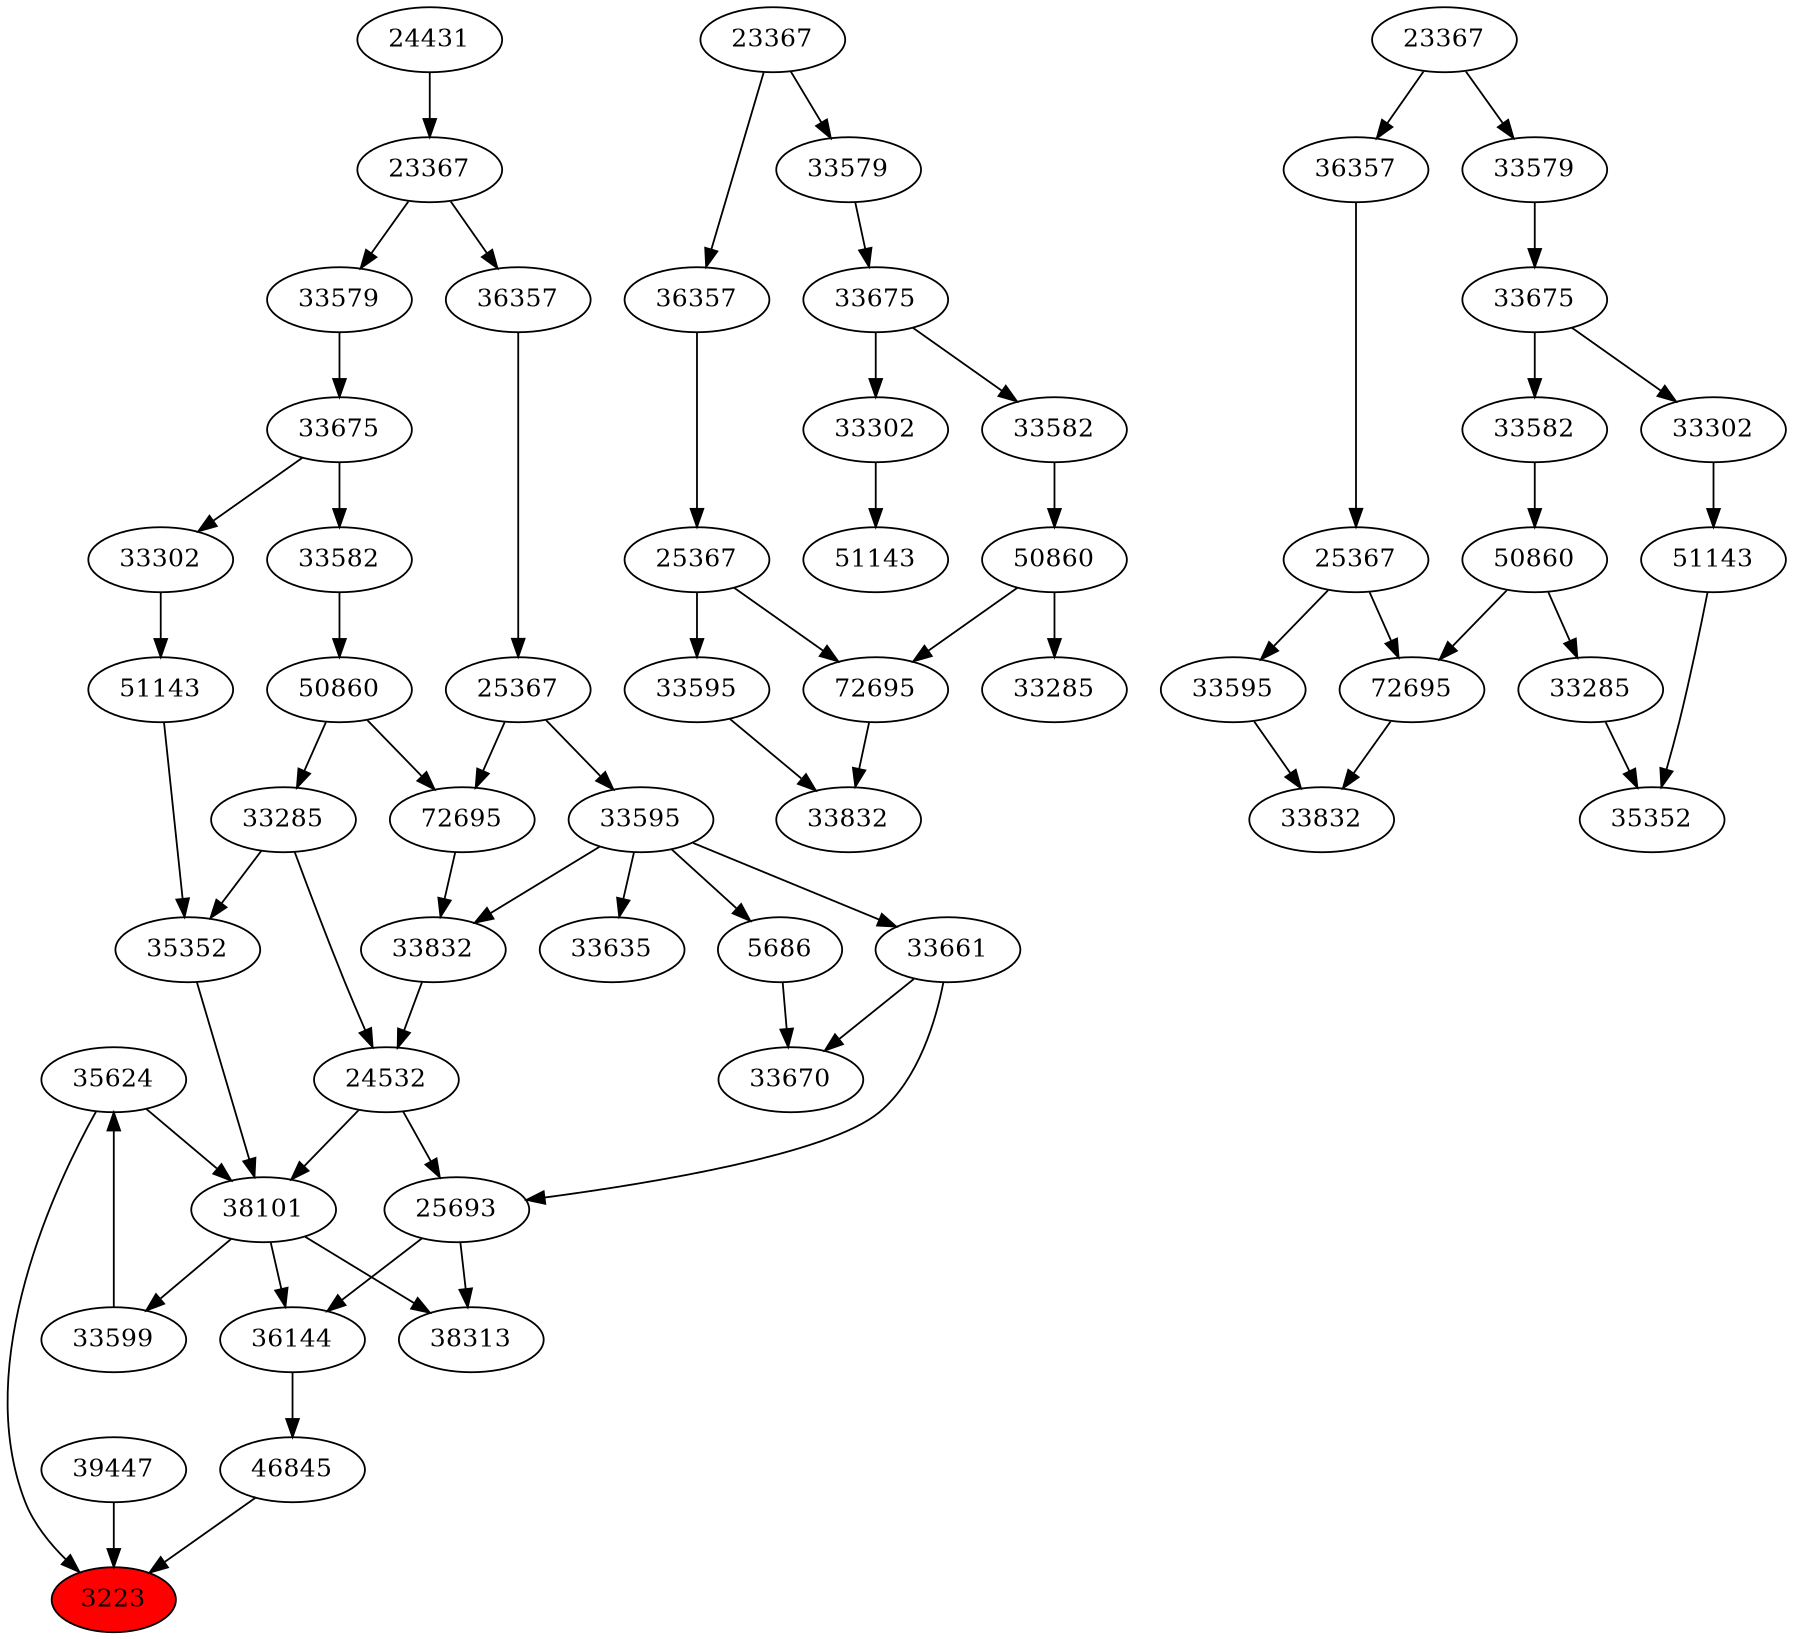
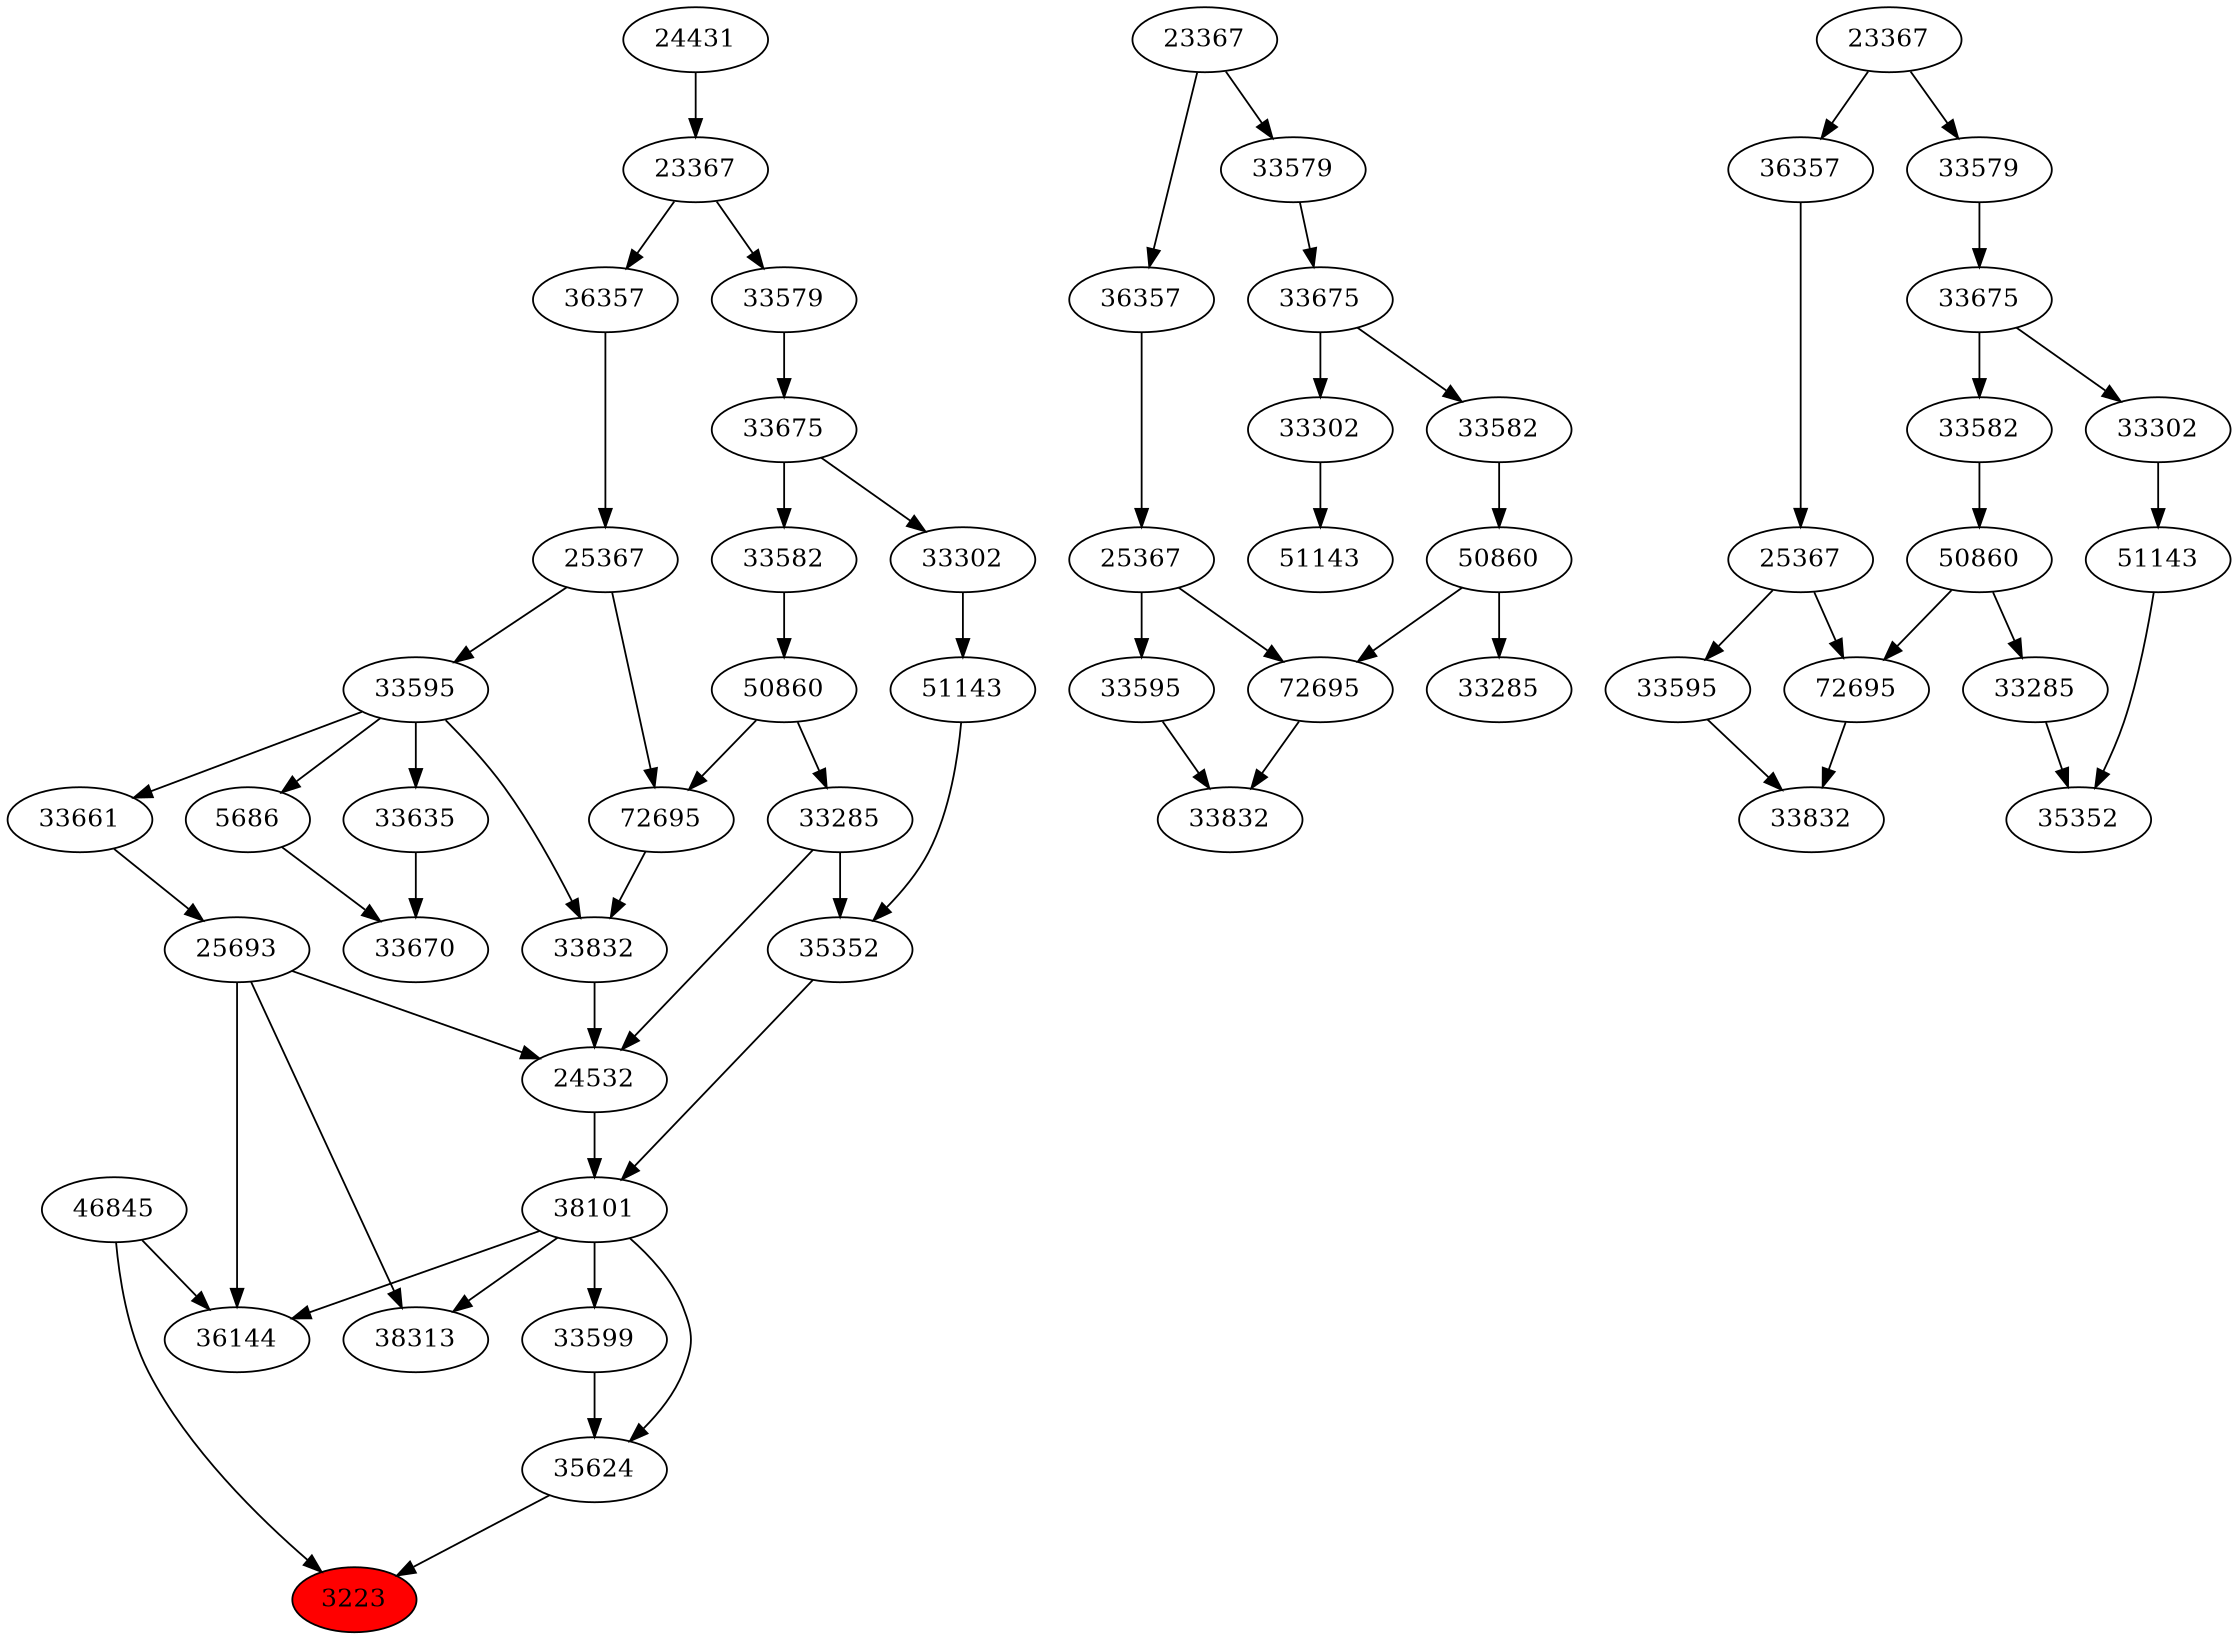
edge "33661" -> "33670": now "33635" -> "33670"
edge "24532" -> "25693": reversed
edge "35624" -> "38101": reversed
edge "36144" -> "46845": reversed
node "39447": removed
